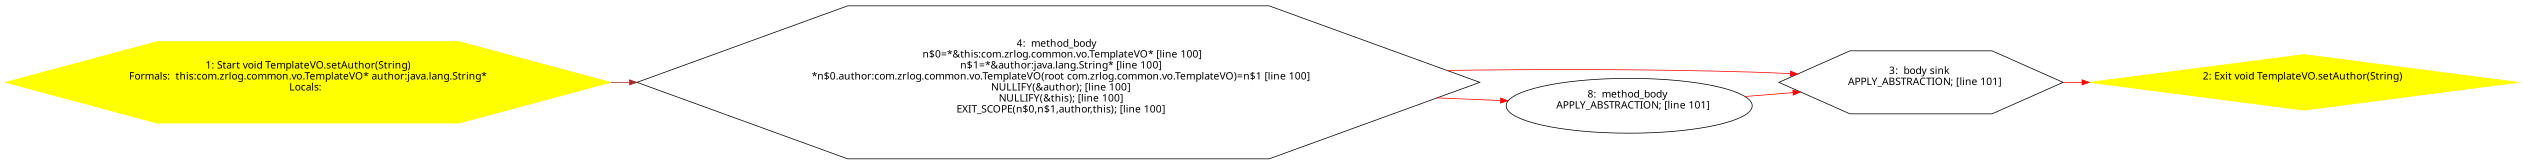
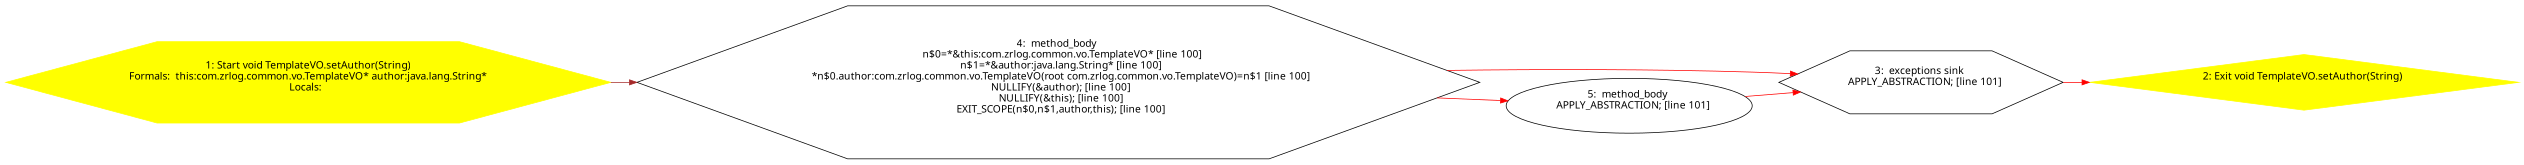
node "3:  body sink APPLY_ABSTRACTION; [line 101]": label "3:  body sink APPLY_ABSTRACTION; [line 101]" -> "3:  exceptions sink APPLY_ABSTRACTION; [line 101]"
node "8:  method_body APPLY_ABSTRACTION; [line 101]": label "8:  method_body APPLY_ABSTRACTION; [line 101]" -> "5:  method_body APPLY_ABSTRACTION; [line 101]"
